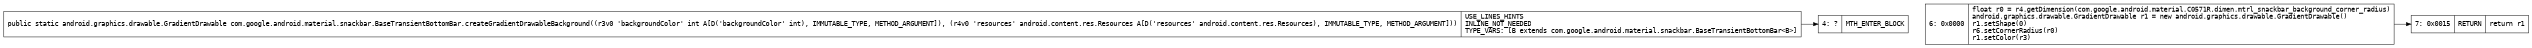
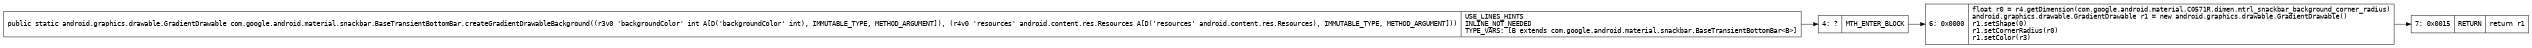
edge "4: ?" -> "6: 0x0000": added
node "6: 0x0000": text "r6.setCornerRadius(r0)" -> "r1.setCornerRadius(r0)"
